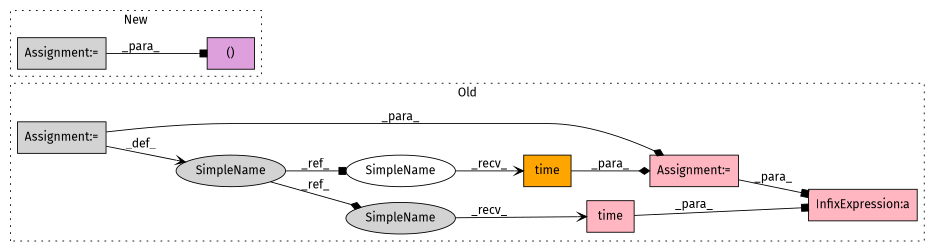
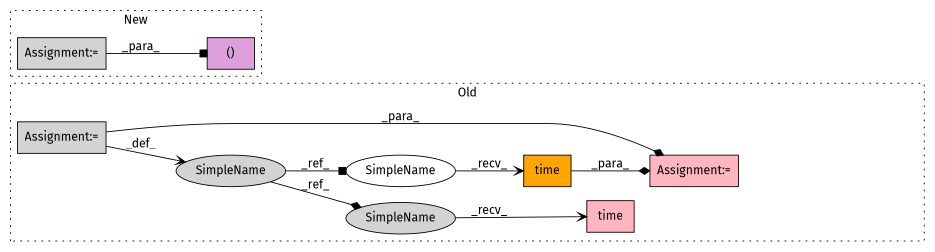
node "InfixExpression:a": removed
